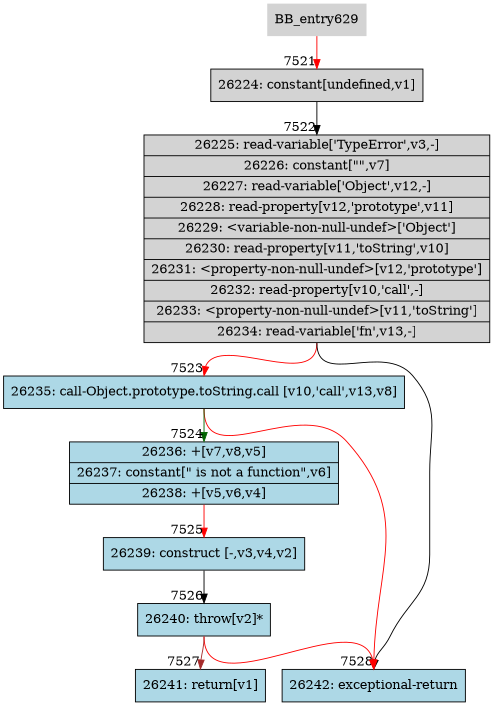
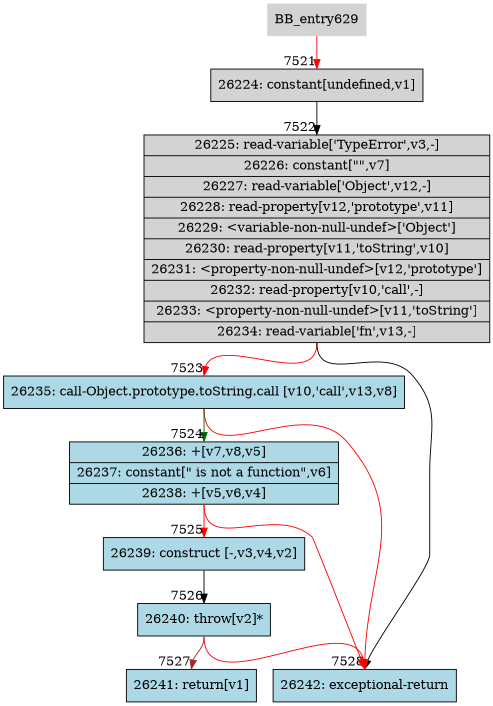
edge "26236: +[v7,v8,v5]" -> "26242: exceptional-return": added
